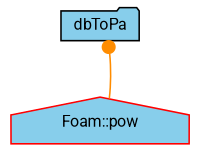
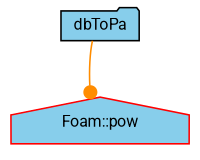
edge "Foam::pow" -> "dbToPa": reversed
